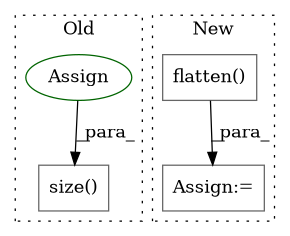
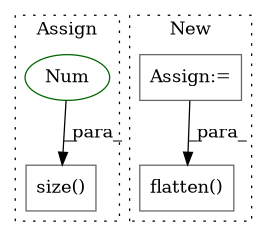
cluster "Old": label "Old" -> "Assign"
node "Assign": label "Assign" -> "Num"
edge "flatten()" -> "Assign:=": reversed
